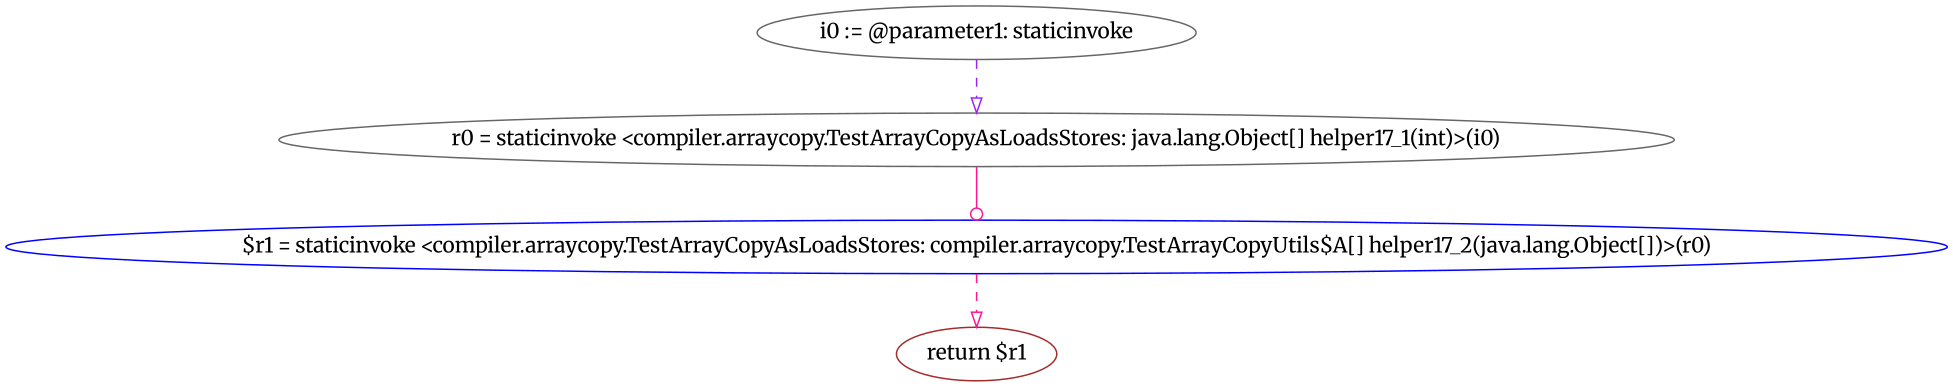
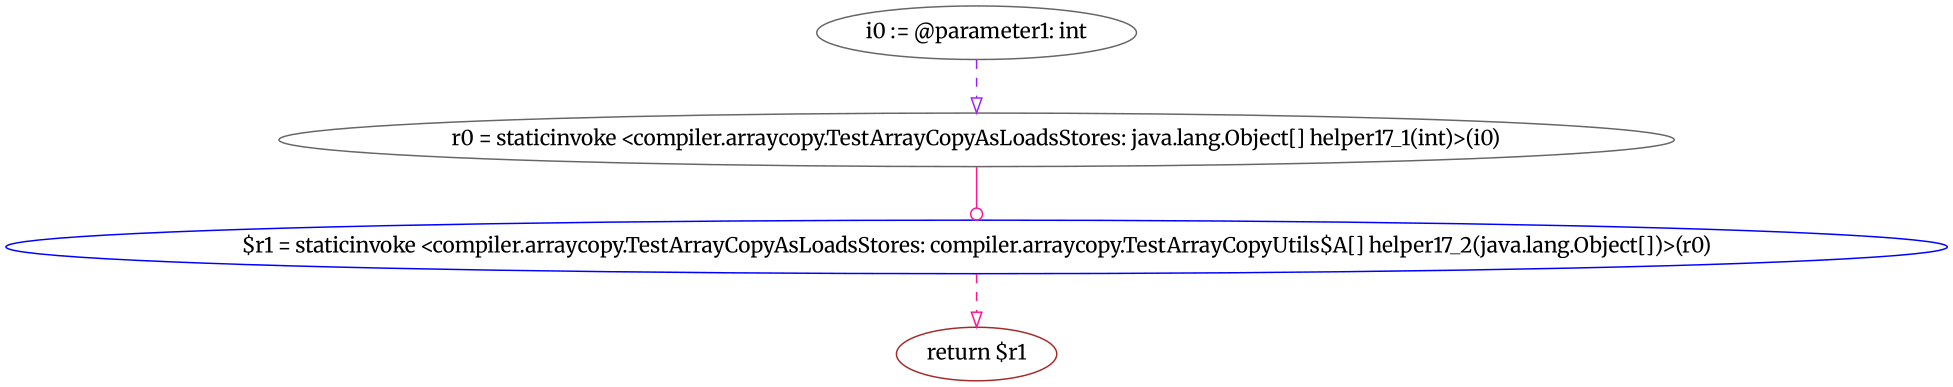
node "i0 := @parameter1: staticinvoke": label "i0 := @parameter1: staticinvoke" -> "i0 := @parameter1: int"
